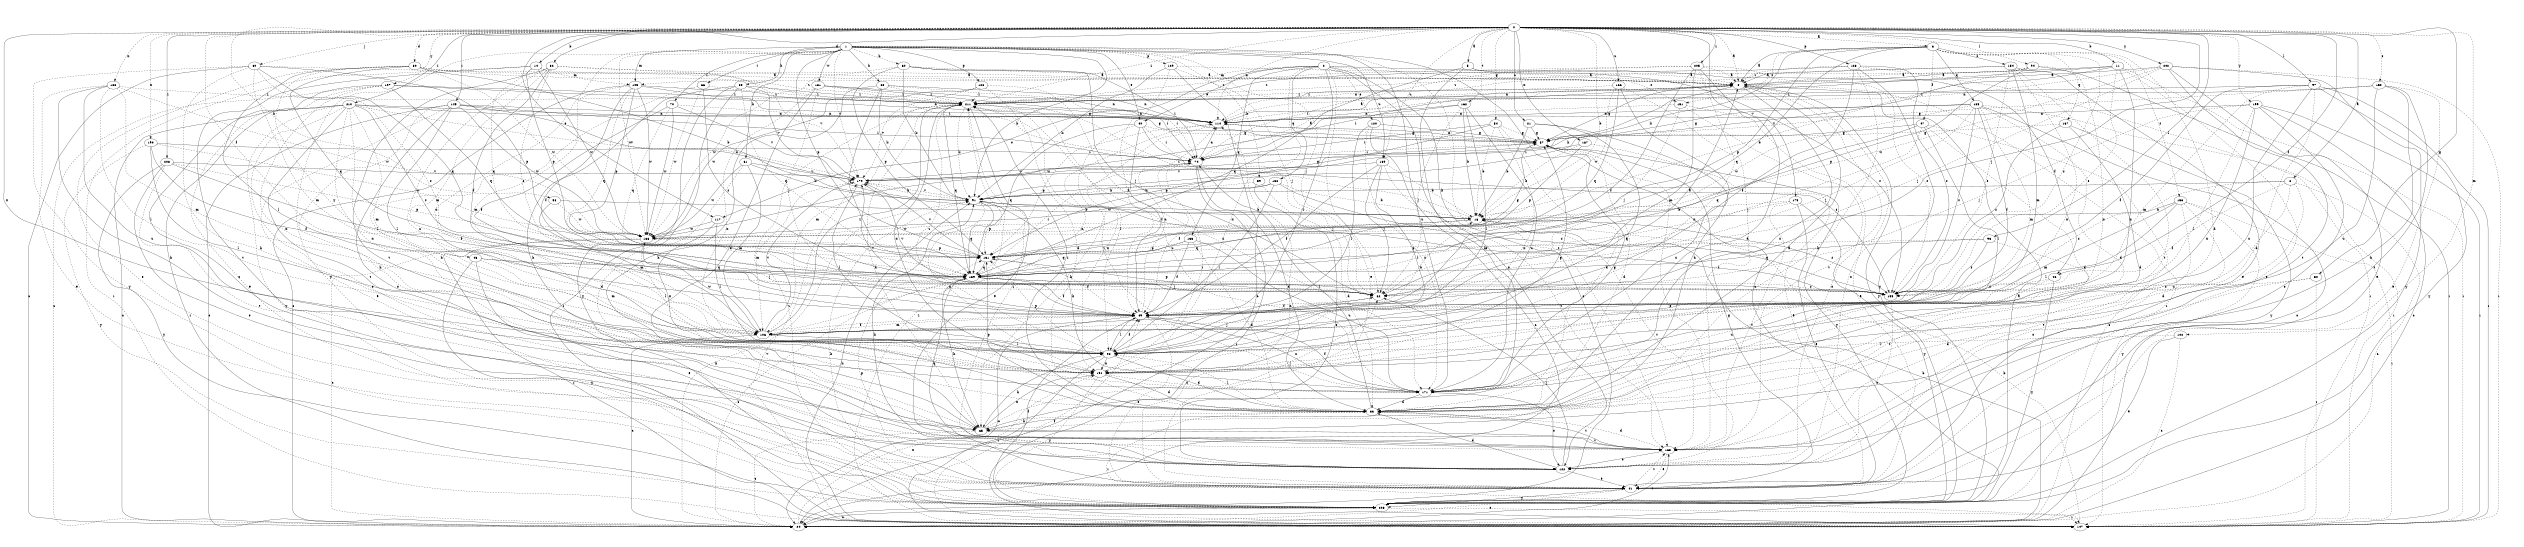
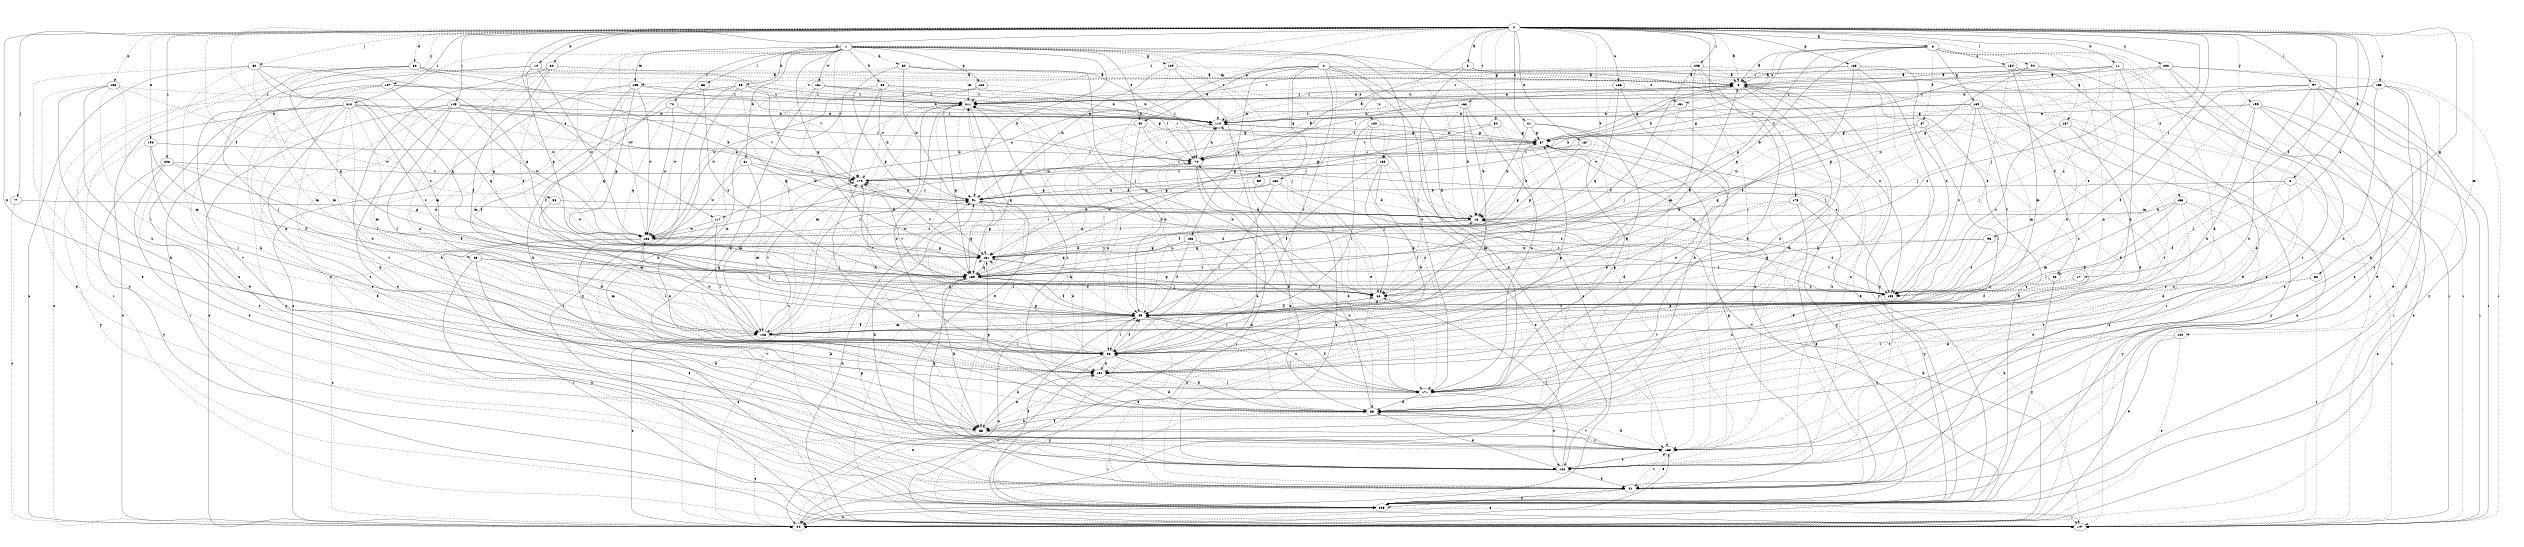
edge "0" -> "3": style dashed -> solid
edge "1" -> "169": style solid -> dashed
edge "14" -> "105": now "14" -> "211"
edge "8" -> "57": reversed
edge "151" -> "74": added, label "i"
edge "190" -> "186": removed, label "w"
node "77": added
edge "30" -> "106": label "y" -> "m"
node "17": added
edge "80" -> "155": style dashed -> solid
edge "97" -> "122": added, label "o"
edge "171" -> "91": style solid -> dashed
